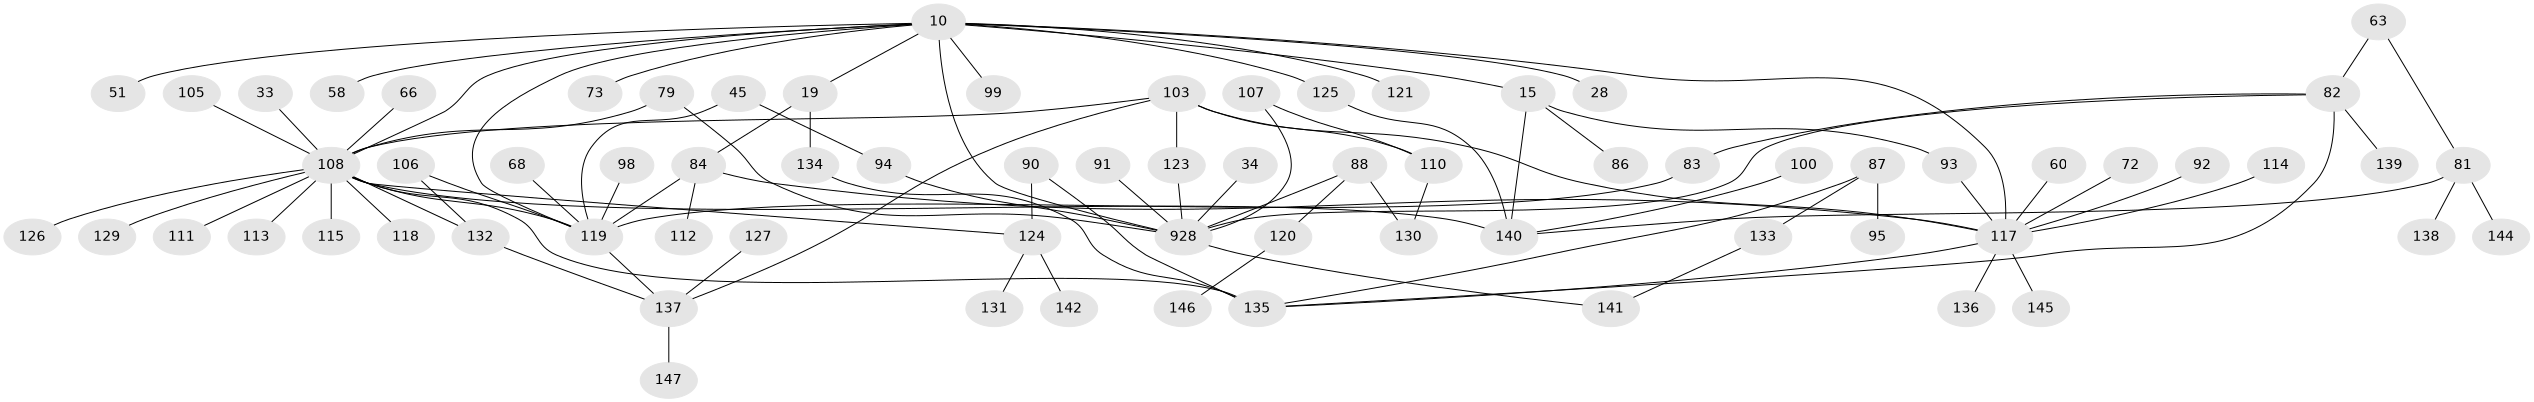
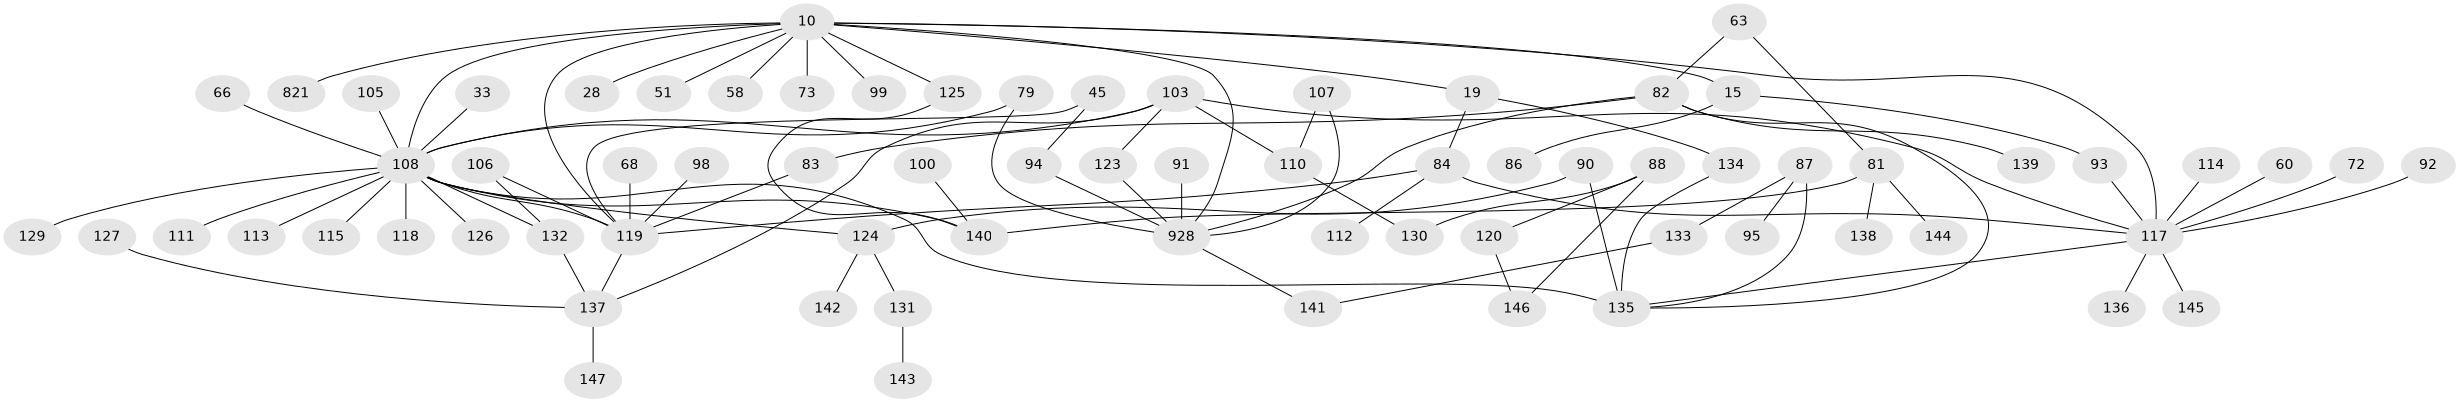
node "121": label "121" -> "821"
node "34": removed
edge "15" -- "140": removed
edge "88" -- "928": now "88" -- "146"
node "143": added
